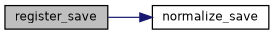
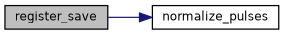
node "normalize_save": label "normalize_save" -> "normalize_pulses"
